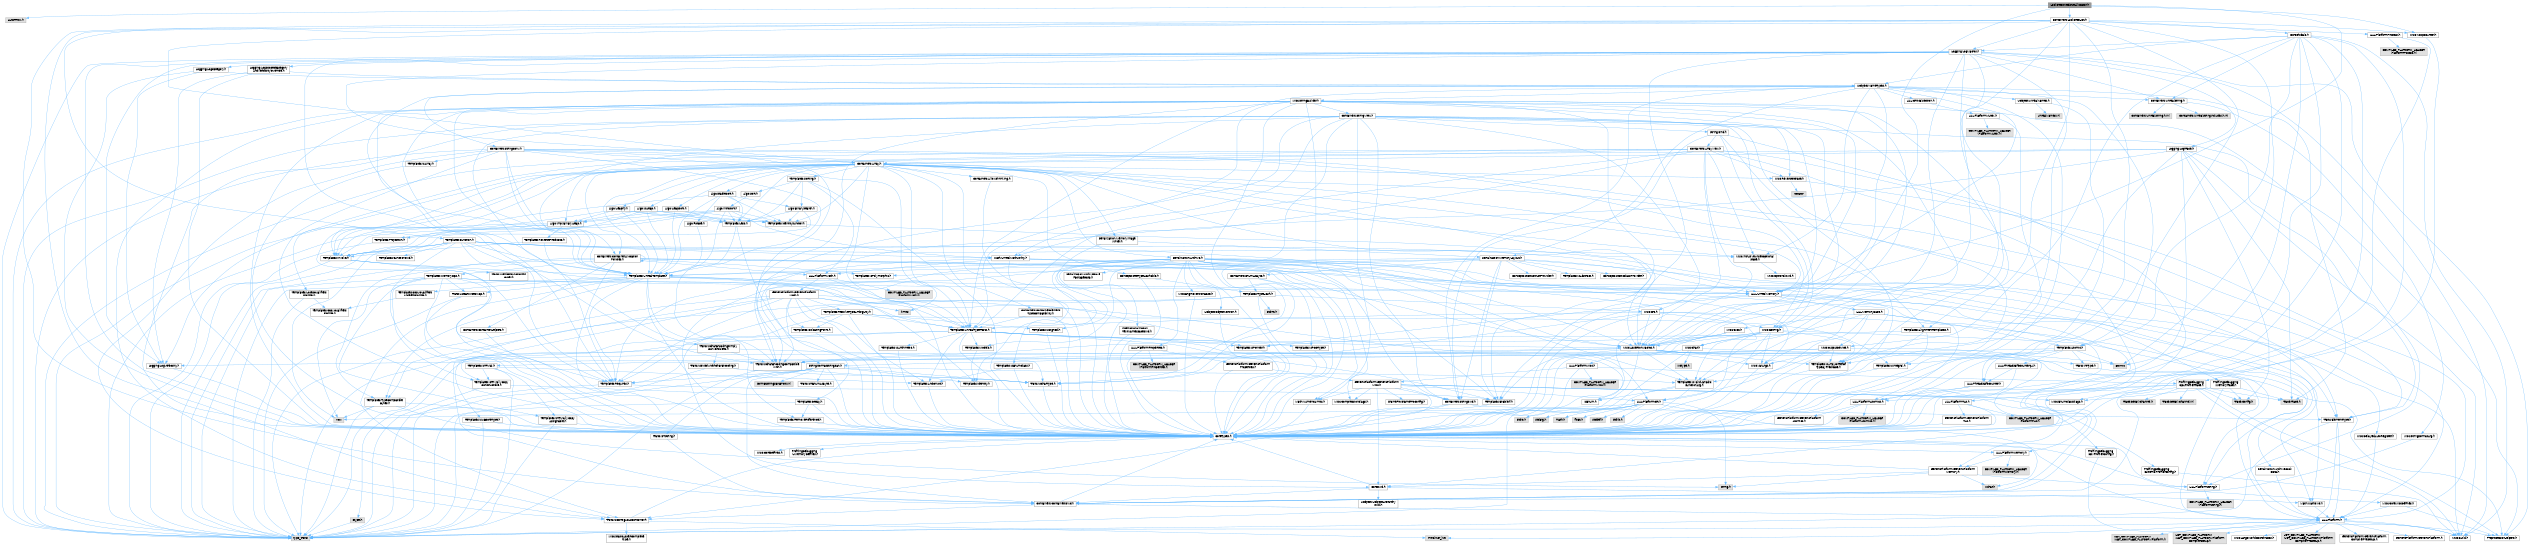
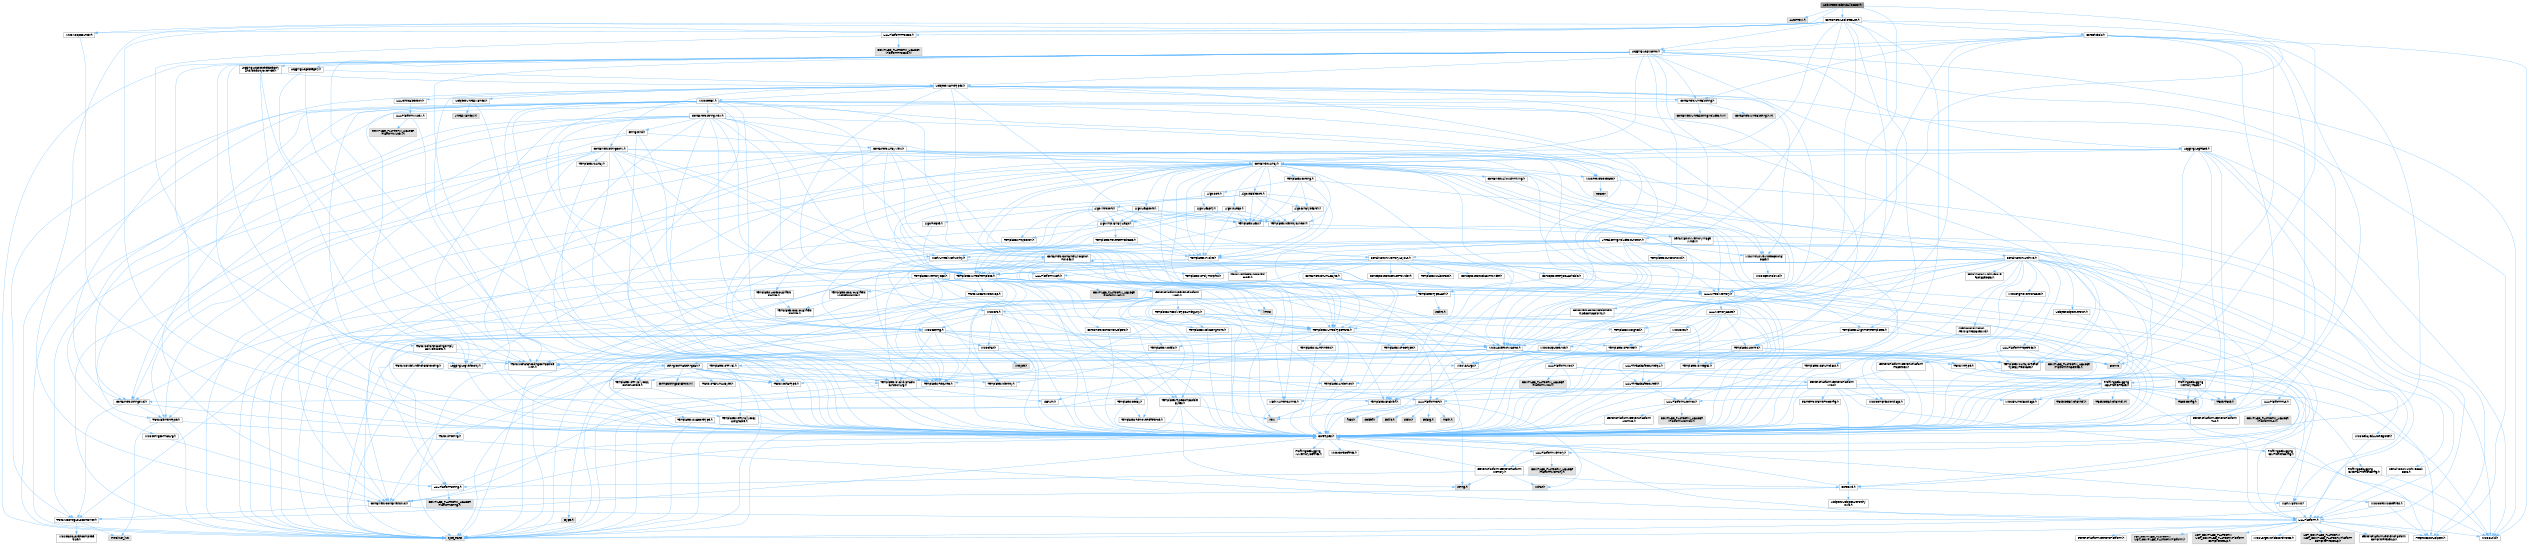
node "Misc/StringBuilder.h": label "Misc/StringBuilder.h" -> "Misc/Detail.h"
edge "Containers/StringView.h" -> "Traits/IsContiguousContainer.h": removed
node "Templates/Function.h": label "Templates/Function.h" -> "UnrealStringIncludes/Function.h"
